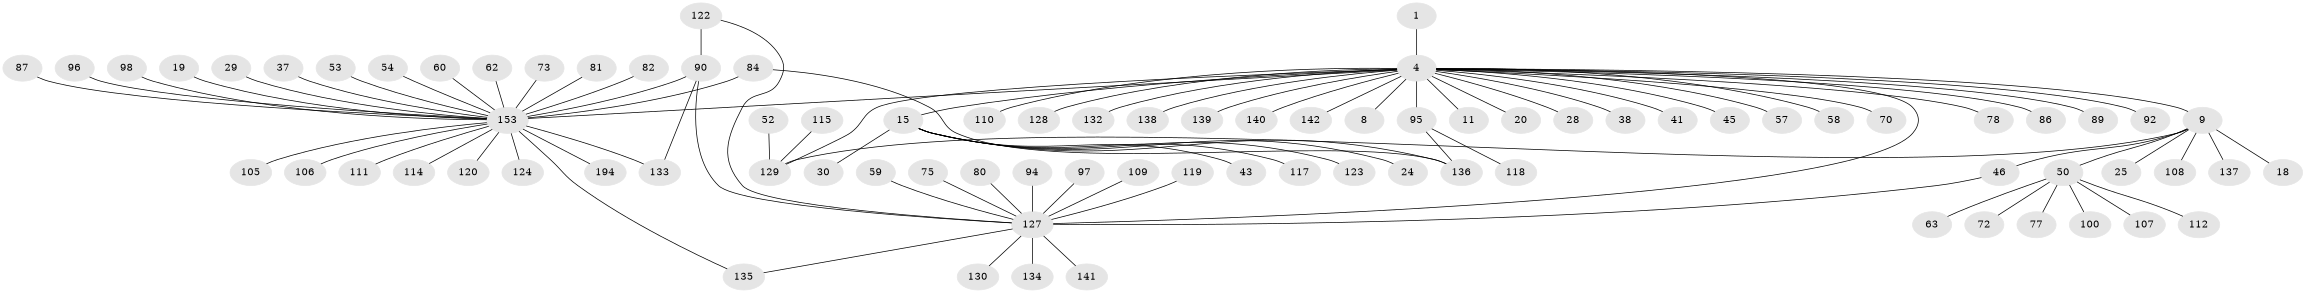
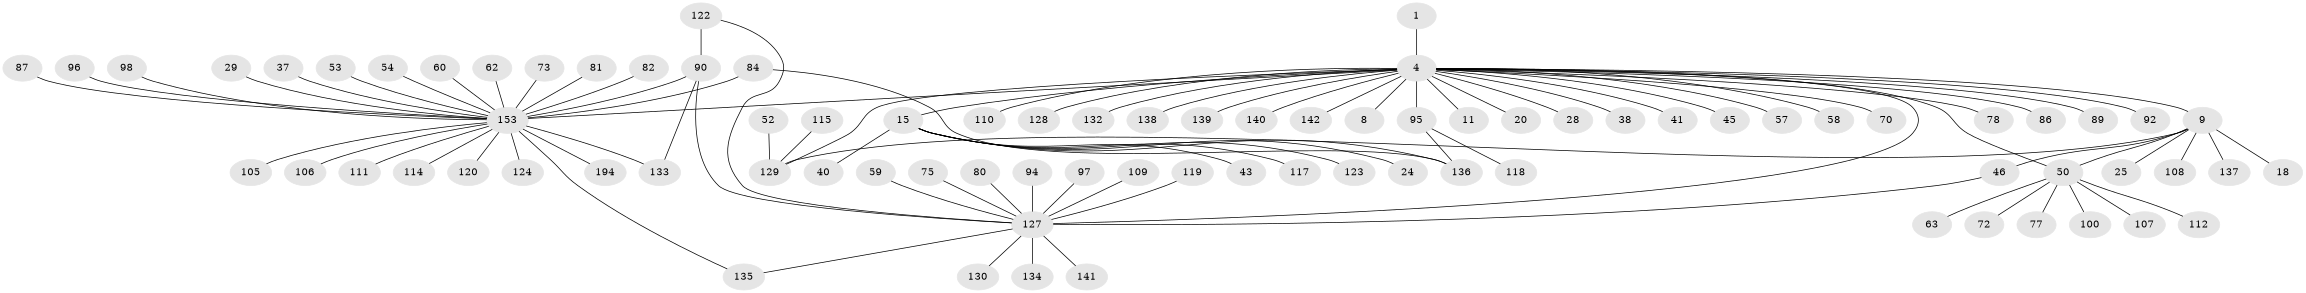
node "19": removed
edge "4" -- "50": added
node "30": label "30" -> "40"
